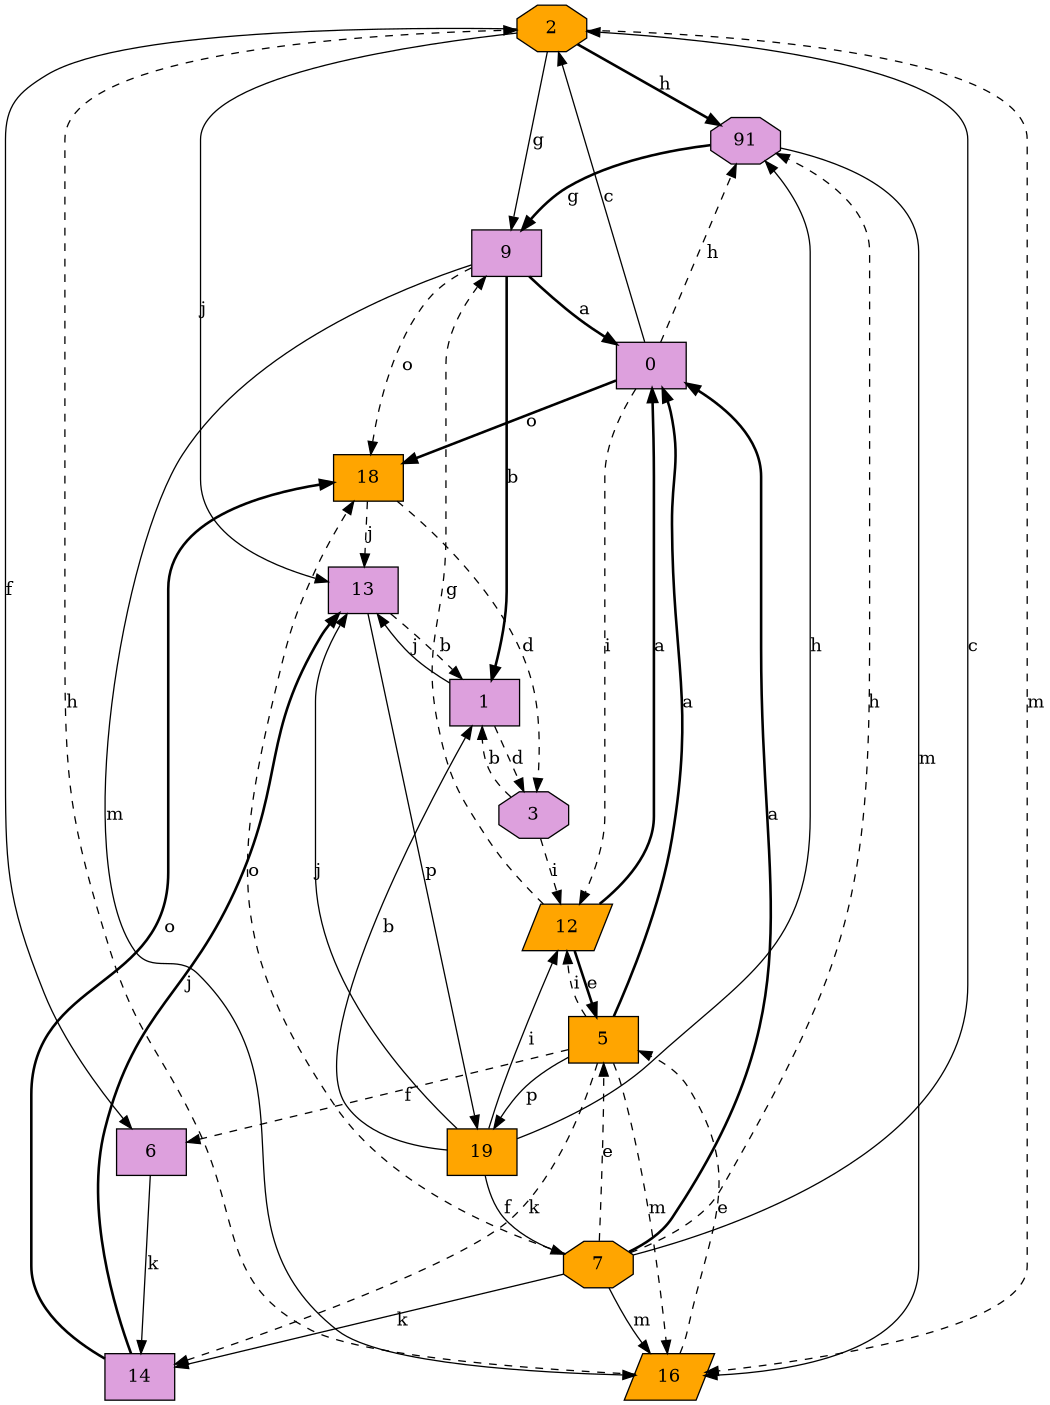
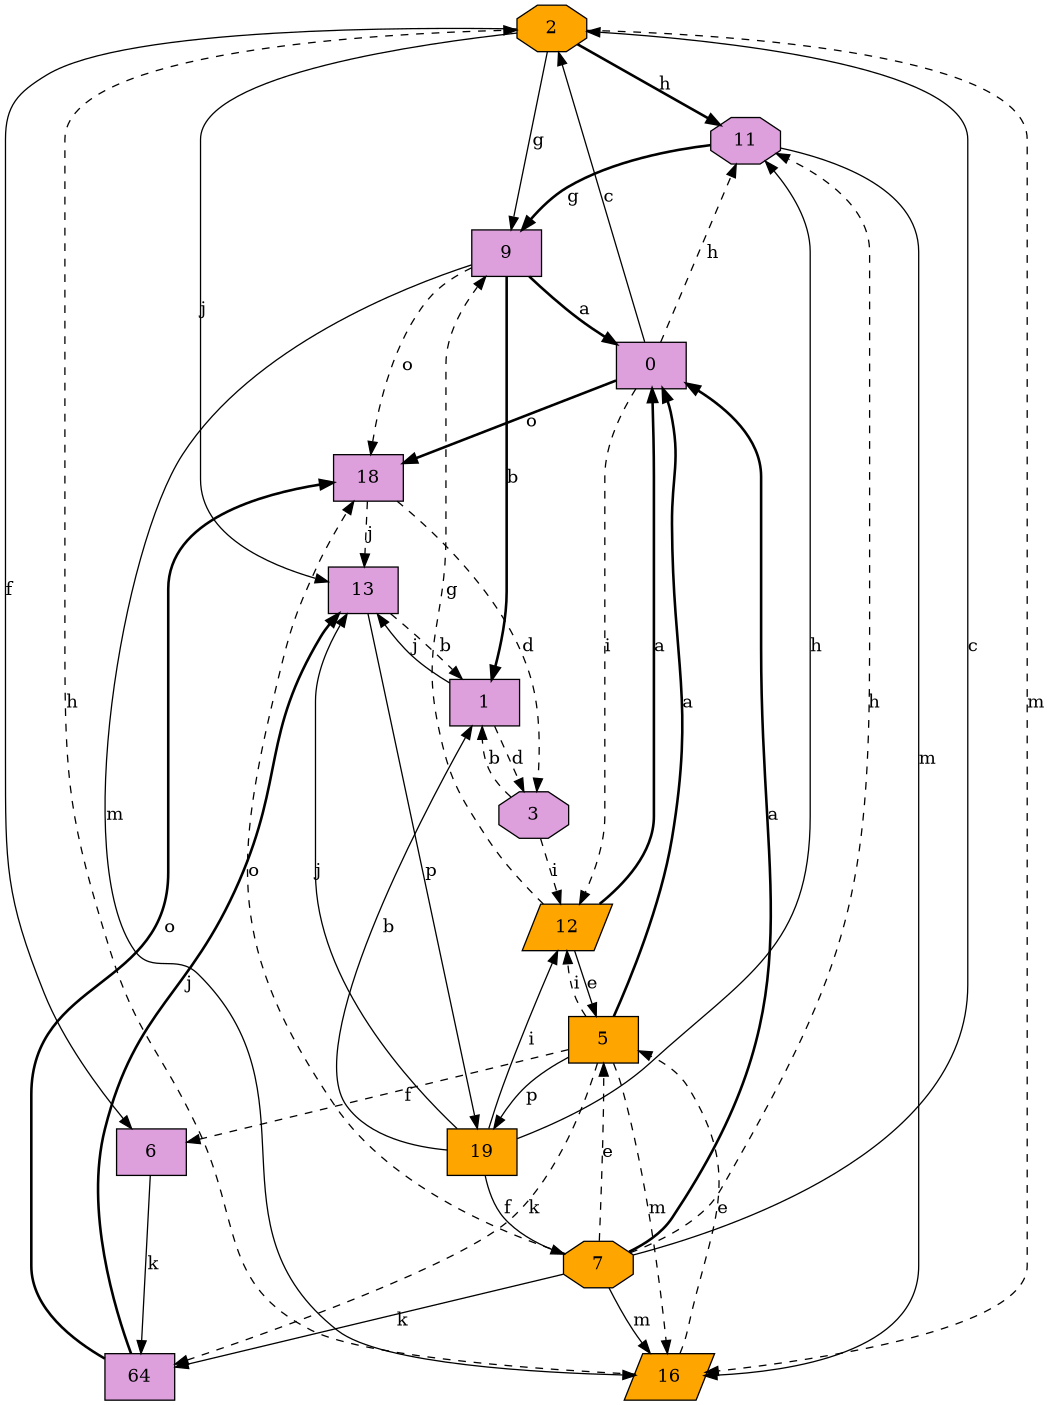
node "91": label "91" -> "11"
node "18": fillcolor orange -> plum
edge "12" -> "5": style bold -> solid
node "14": label "14" -> "64"
